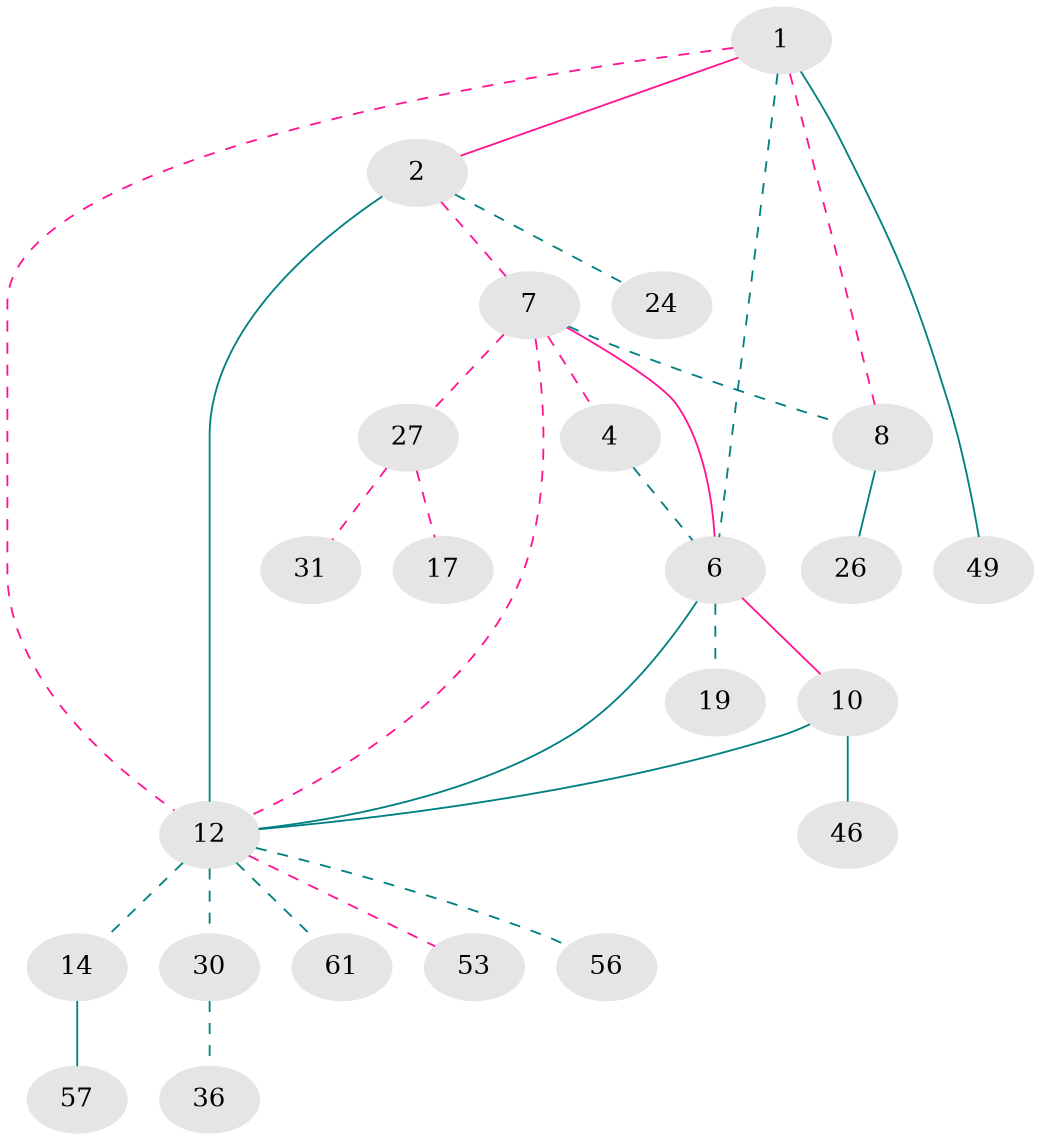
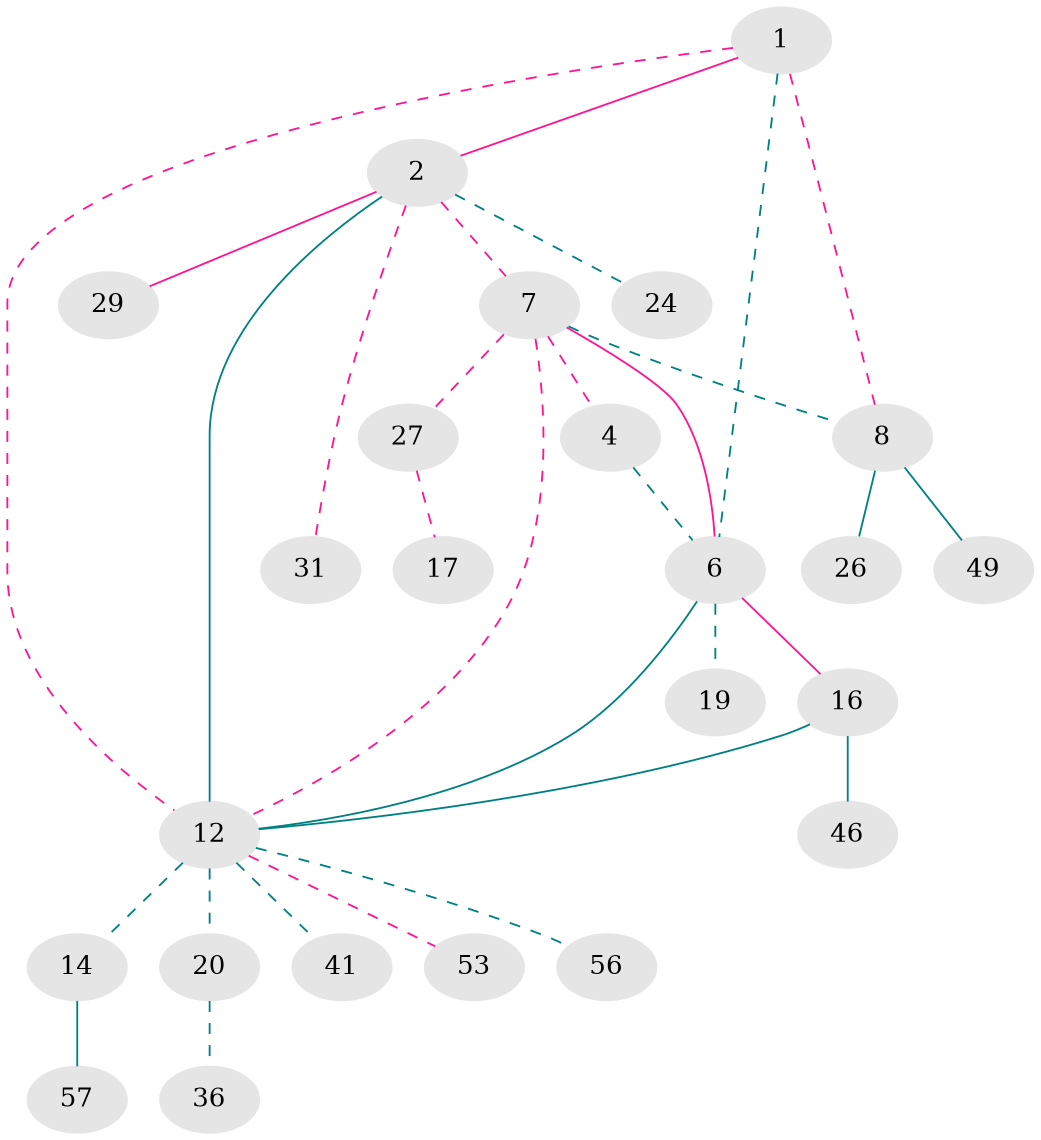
edge "1" -- "49": now "8" -- "49"
node "29": added
edge "27" -- "31": now "2" -- "31"
node "10": label "10" -> "16"
node "30": label "30" -> "20"
node "61": label "61" -> "41"
